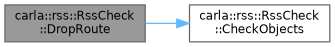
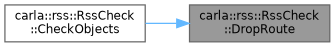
edge "carla::rss::RssCheck ::DropRoute" -> "carla::rss::RssCheck ::CheckObjects": reversed
